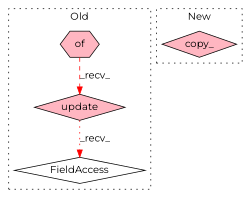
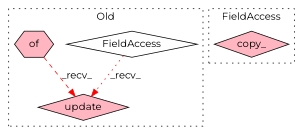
cluster "New": label "New" -> "FieldAccess"
edge "update" -> "FieldAccess": reversed
